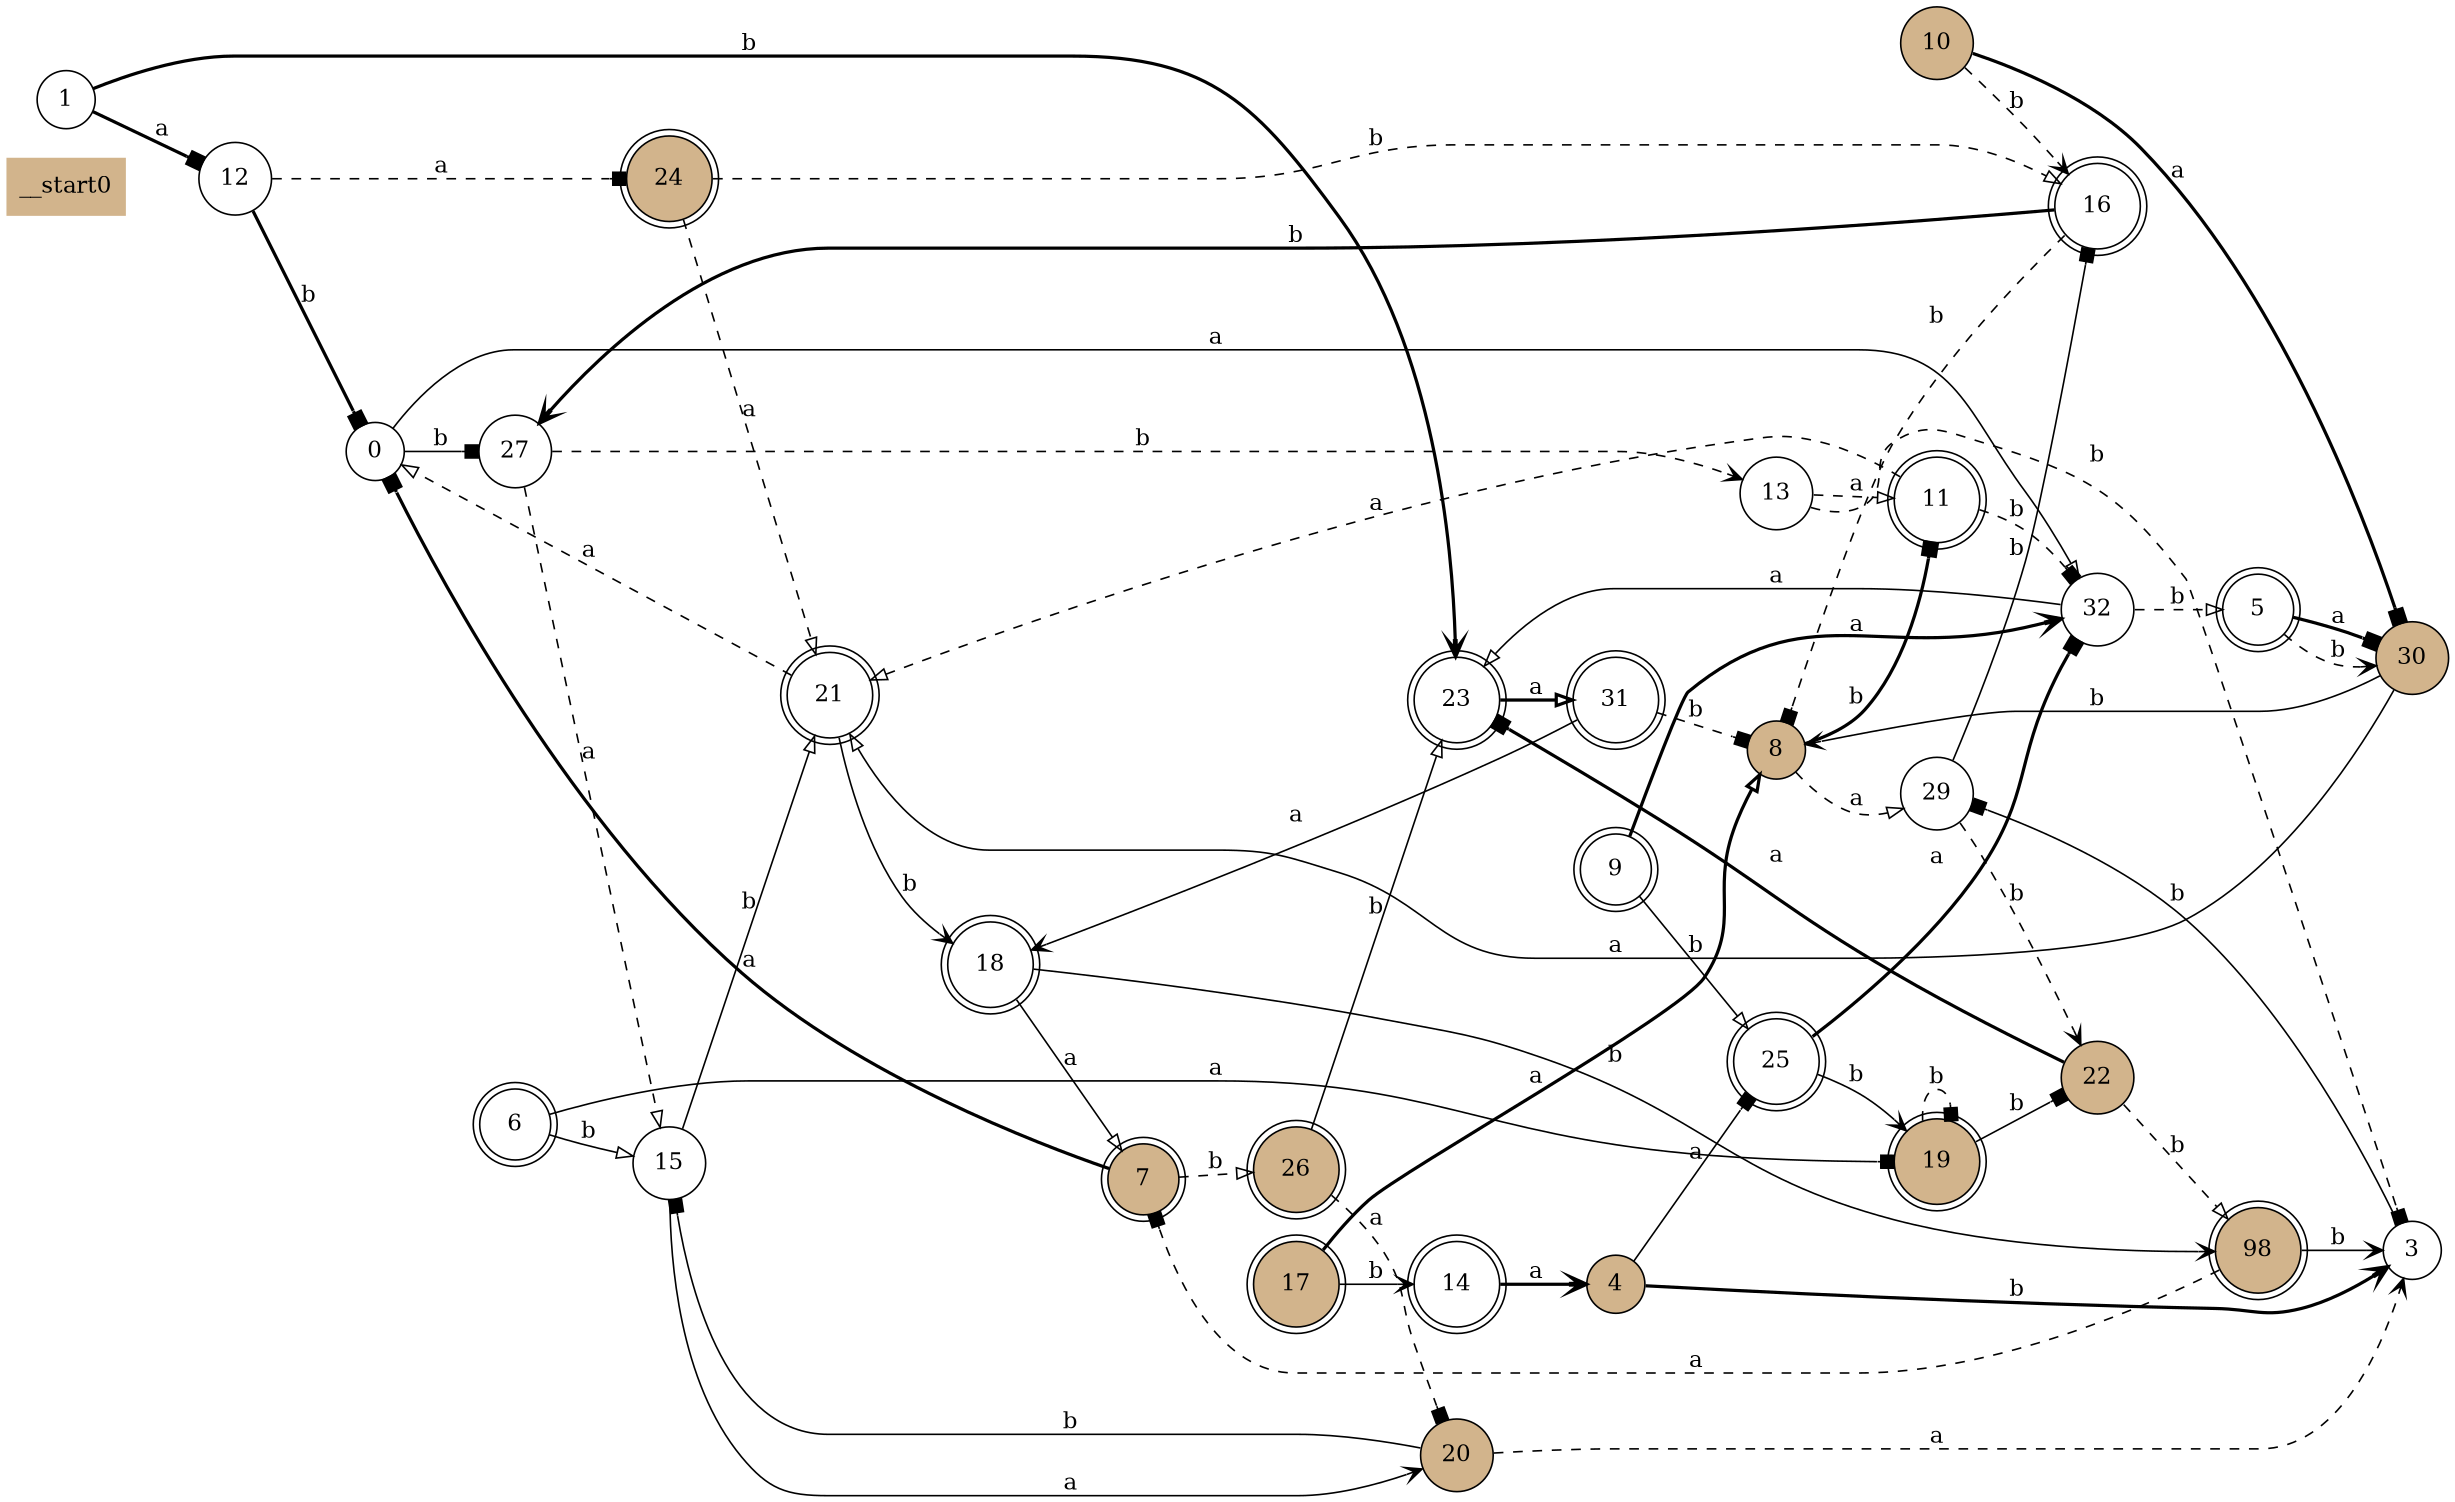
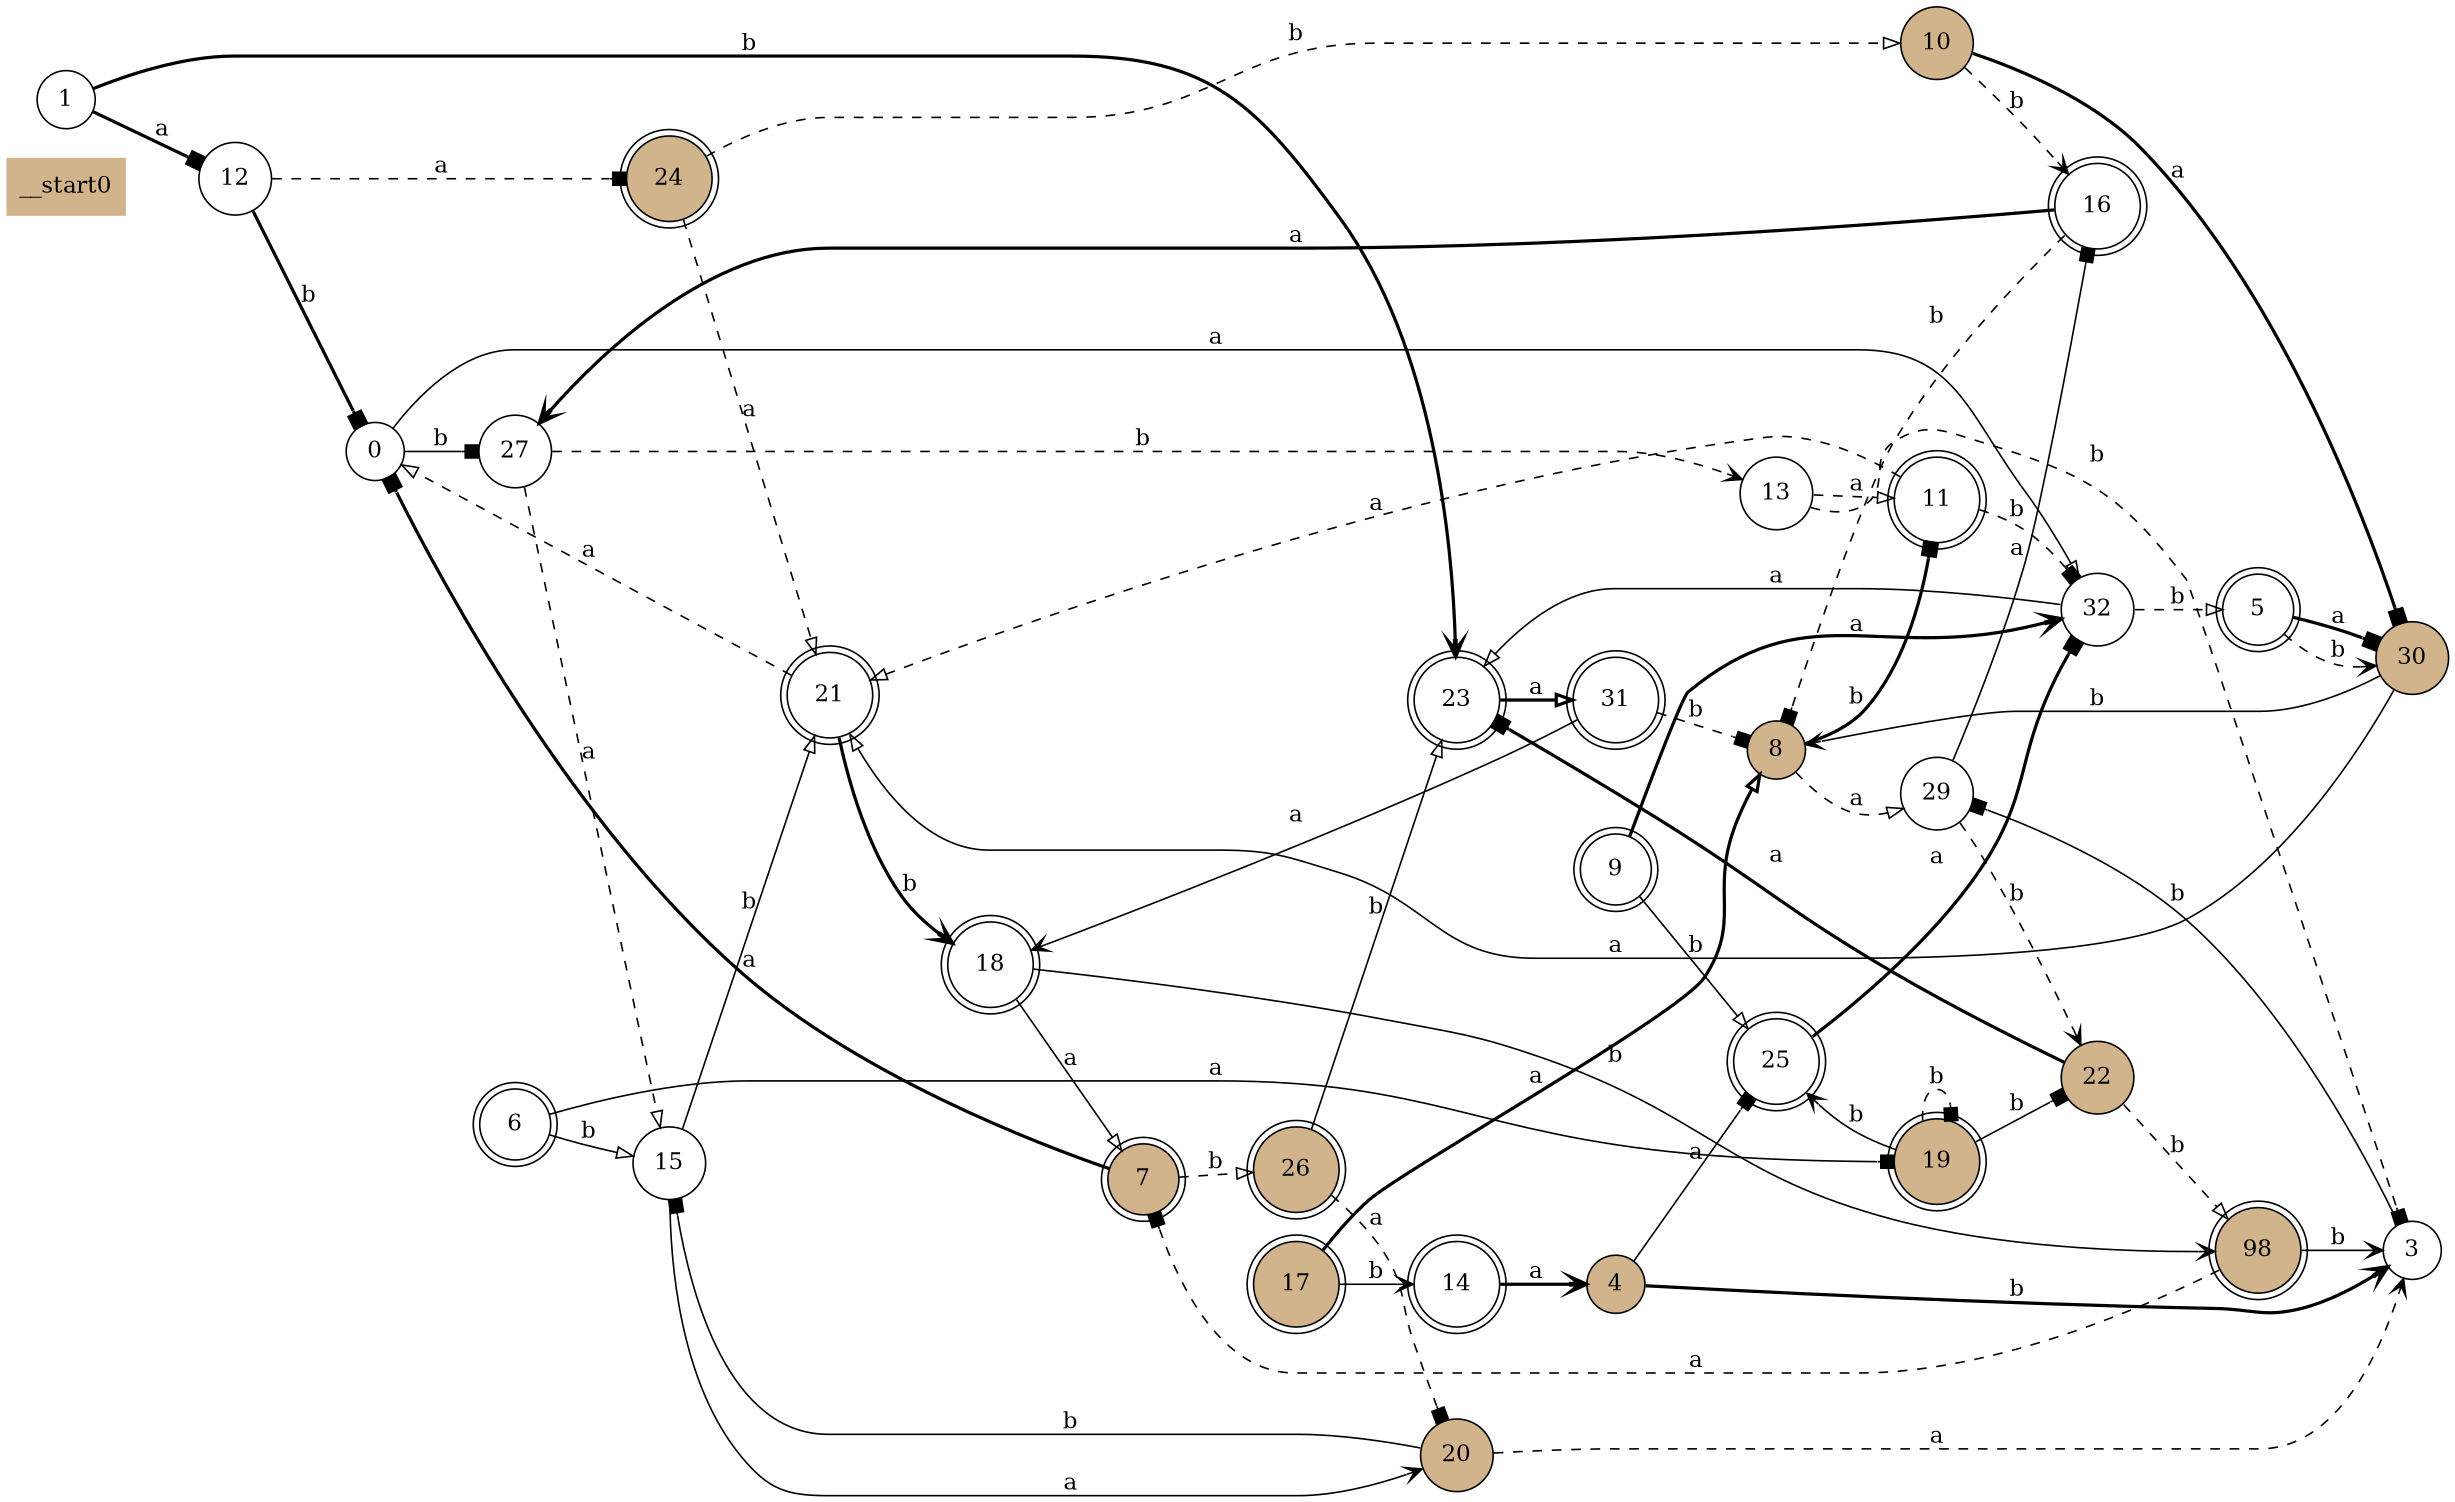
edge "24" -> "16": now "24" -> "10"
edge "16" -> "27": label "b" -> "a"
edge "29" -> "16": label "b" -> "a"
edge "21" -> "18": style solid -> bold
edge "25" -> "19": reversed
